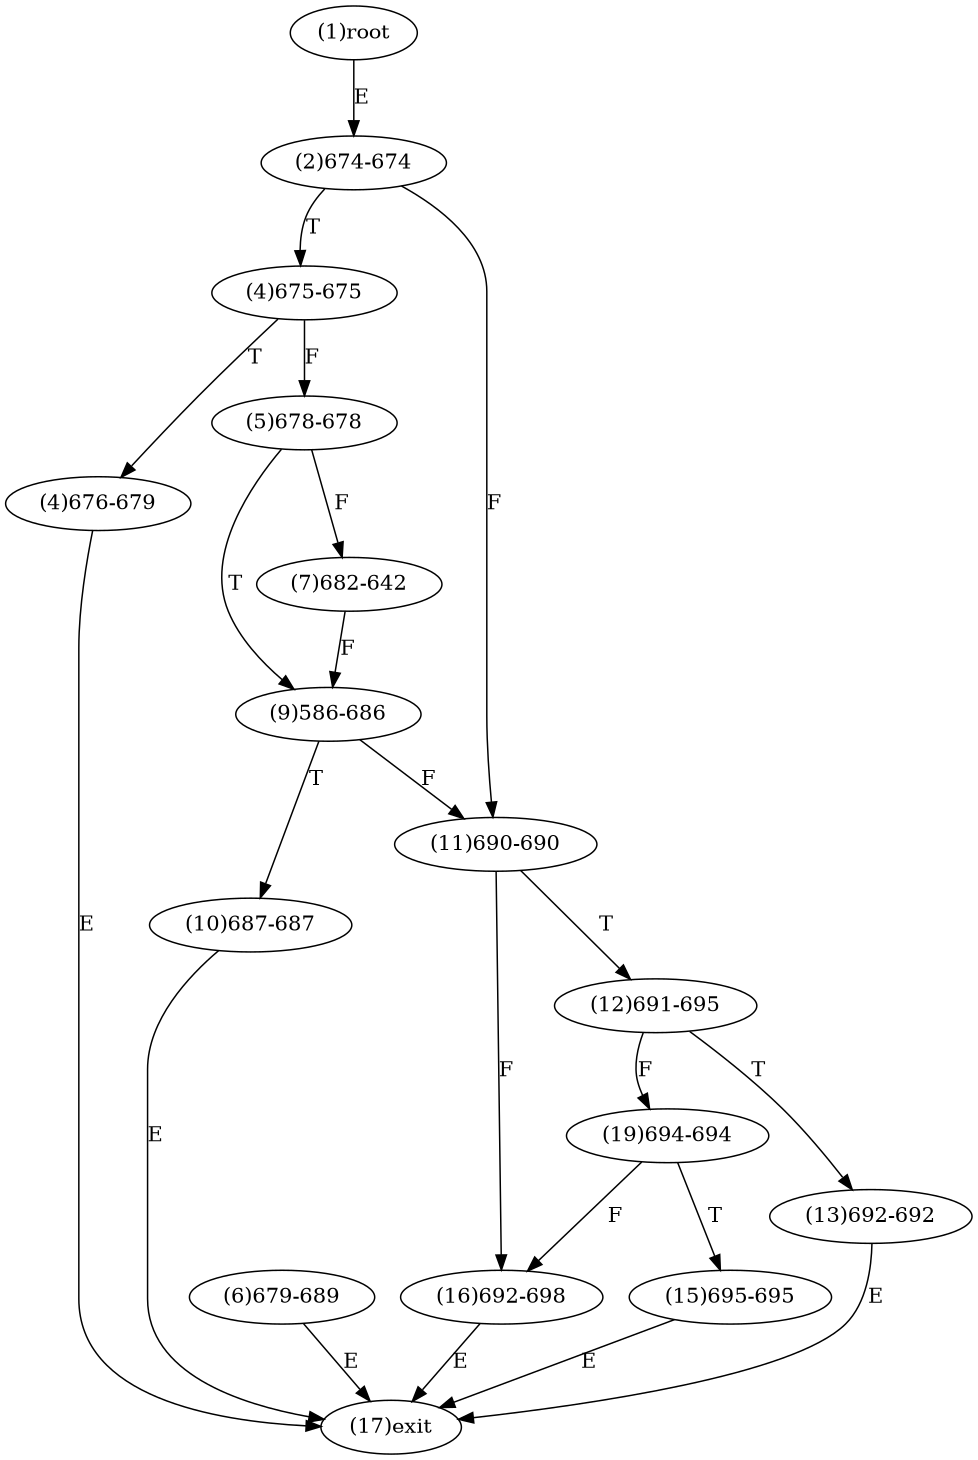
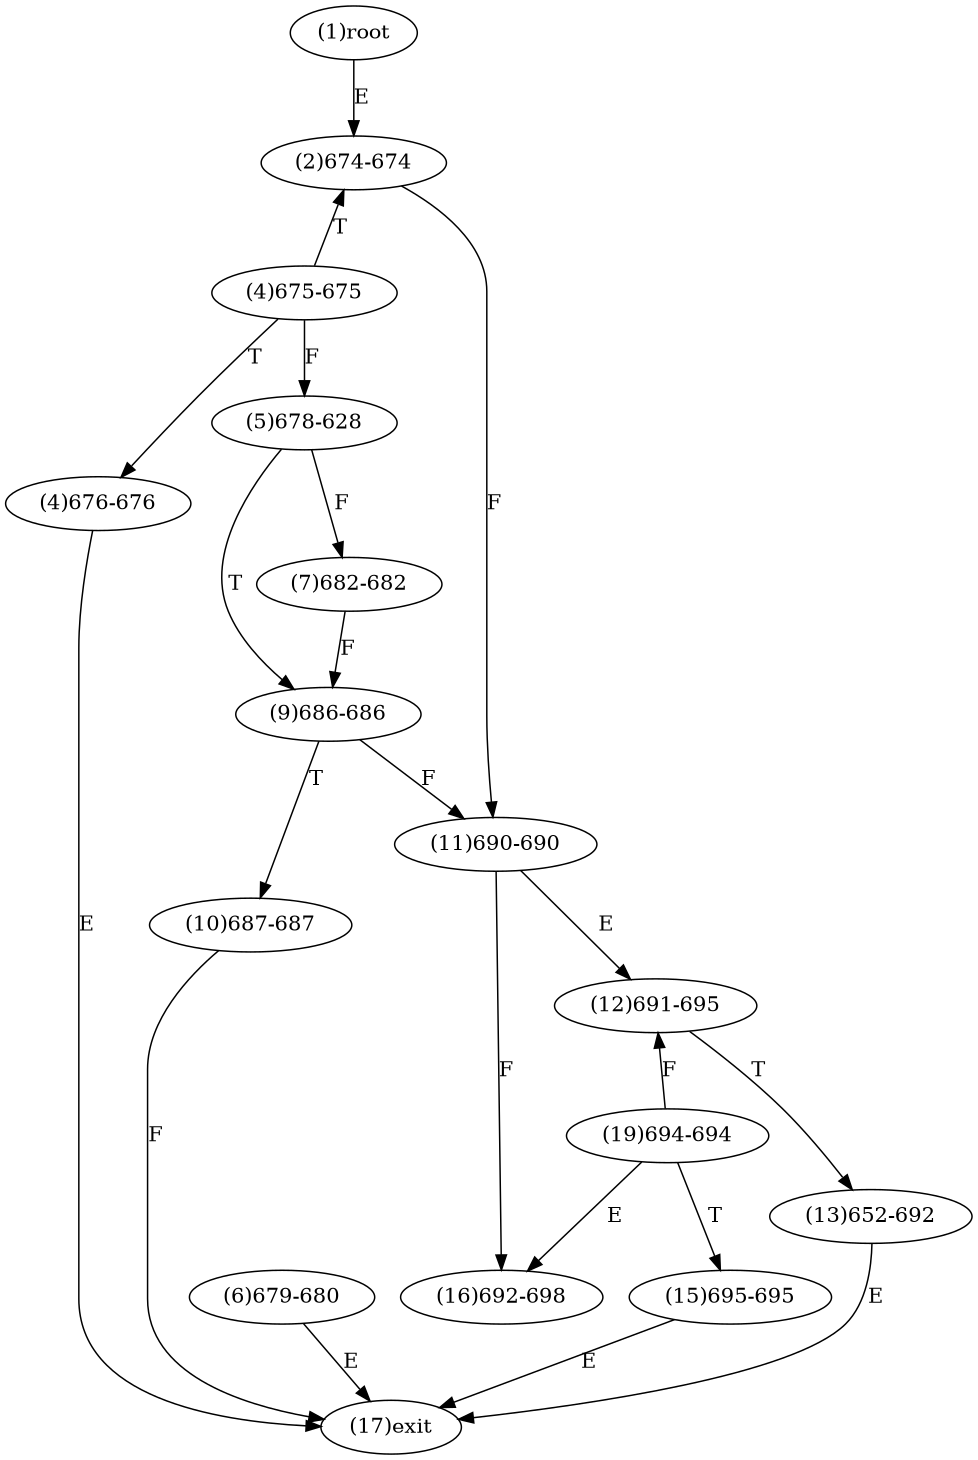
edge "(2)674-674" -> "(4)675-675": reversed
node "(5)678-678": label "(5)678-678" -> "(5)678-628"
node "(4)676-679": label "(4)676-679" -> "(4)676-676"
node "(7)682-642": label "(7)682-642" -> "(7)682-682"
node "(9)586-686": label "(9)586-686" -> "(9)686-686"
edge "(11)690-690" -> "(12)691-695": label "T" -> "E"
edge "(12)691-695" -> "(19)694-694": reversed
edge "(10)687-687" -> "(17)exit": label "E" -> "F"
edge "(19)694-694" -> "(16)692-698": label "F" -> "E"
node "(13)692-692": label "(13)692-692" -> "(13)652-692"
node "(6)679-689": label "(6)679-689" -> "(6)679-680"
edge "(16)692-698" -> "(17)exit": removed, label "E"
